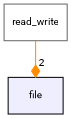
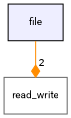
edge "read_write" -> "file": reversed
